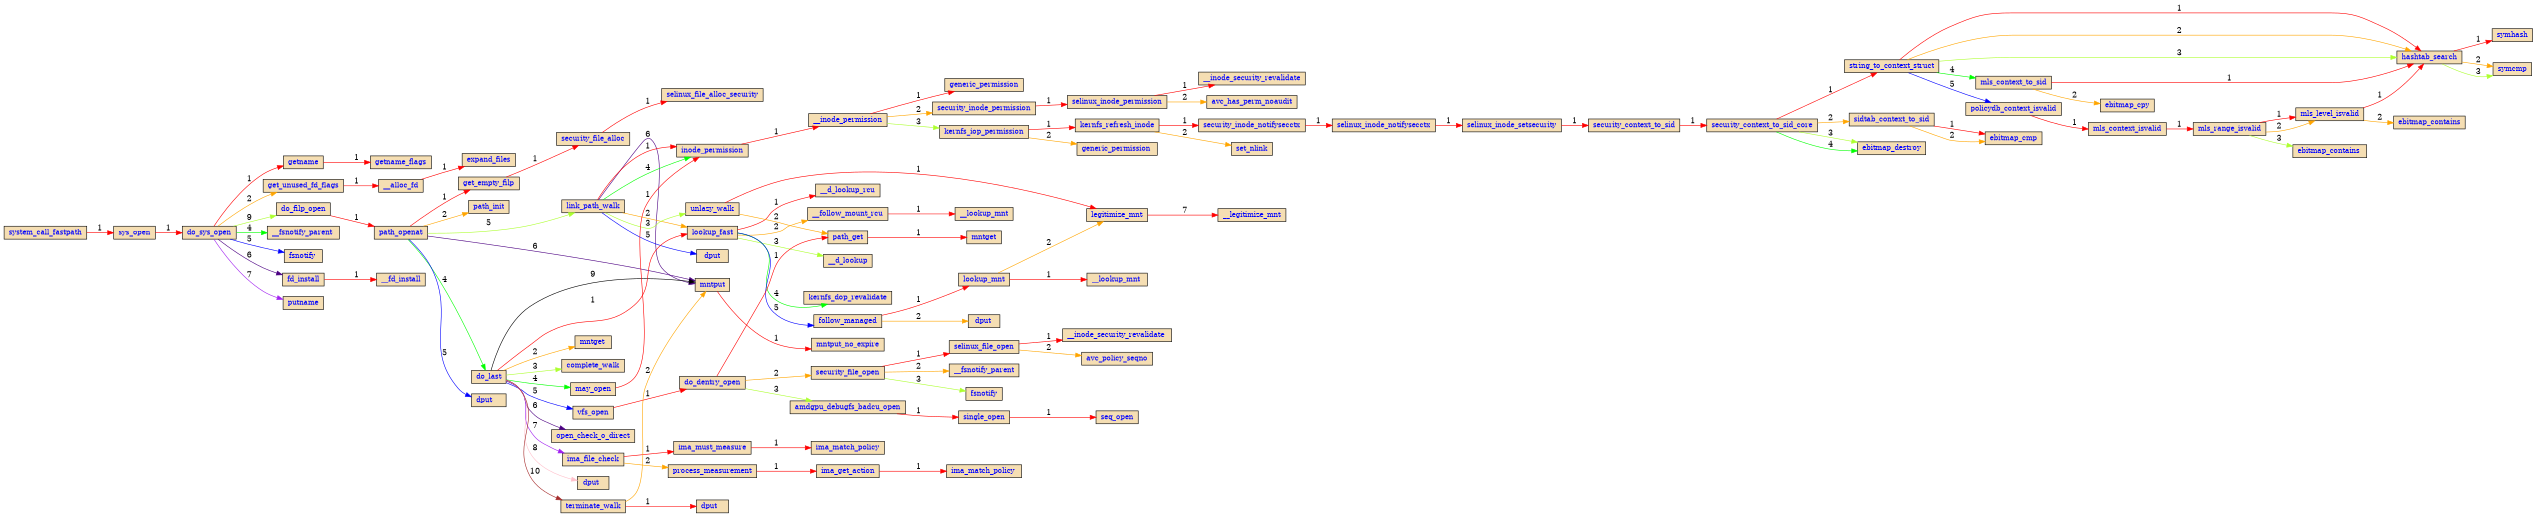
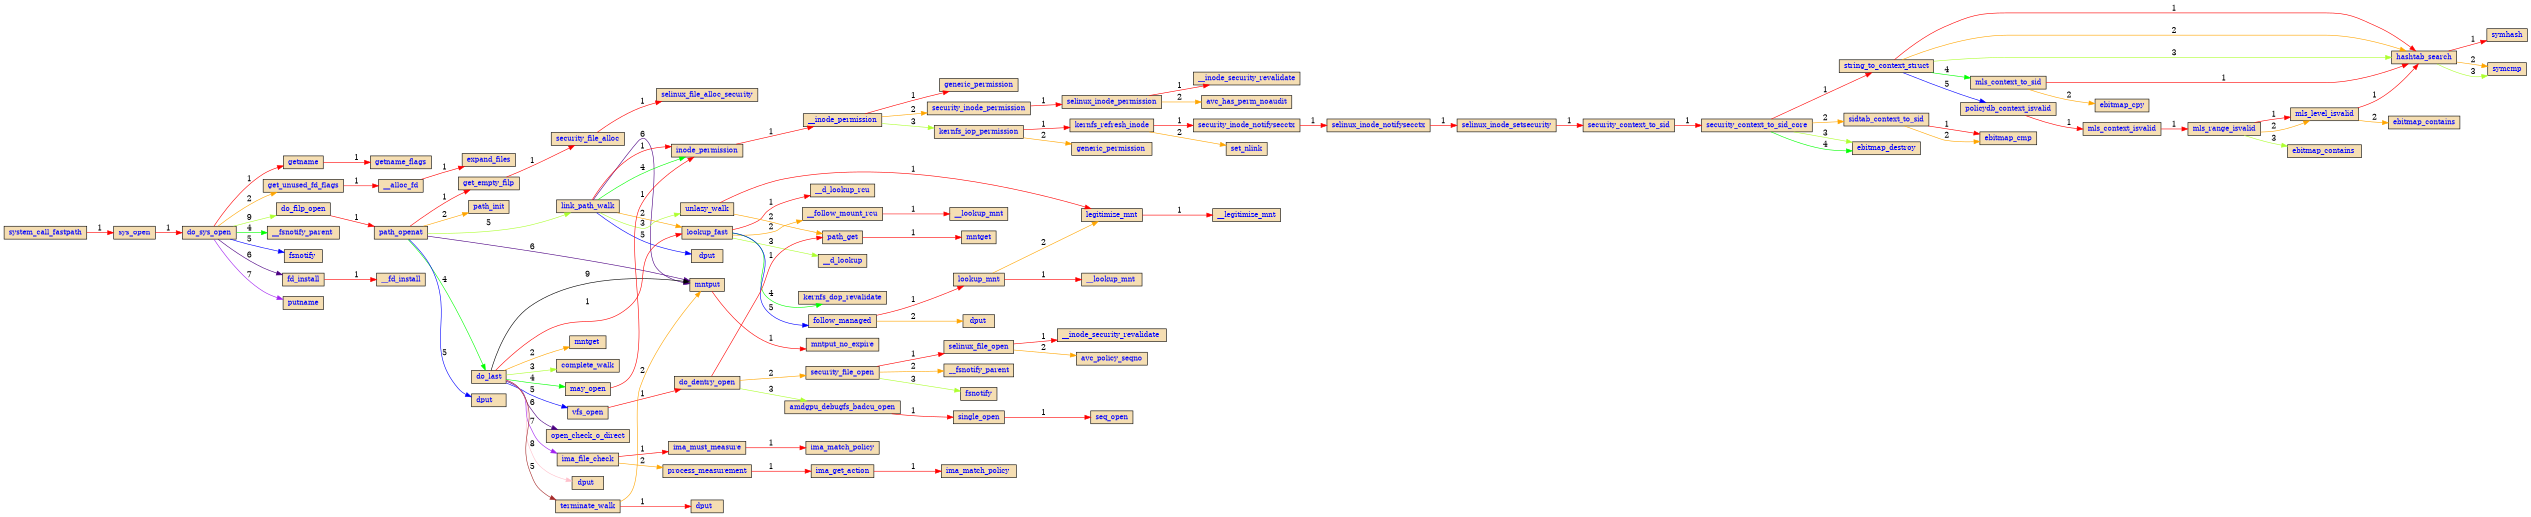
edge "legitimize_mnt" -> "__legitimize_mnt": label "7" -> "1"
edge "do_last" -> "terminate_walk": label "10" -> "5"
